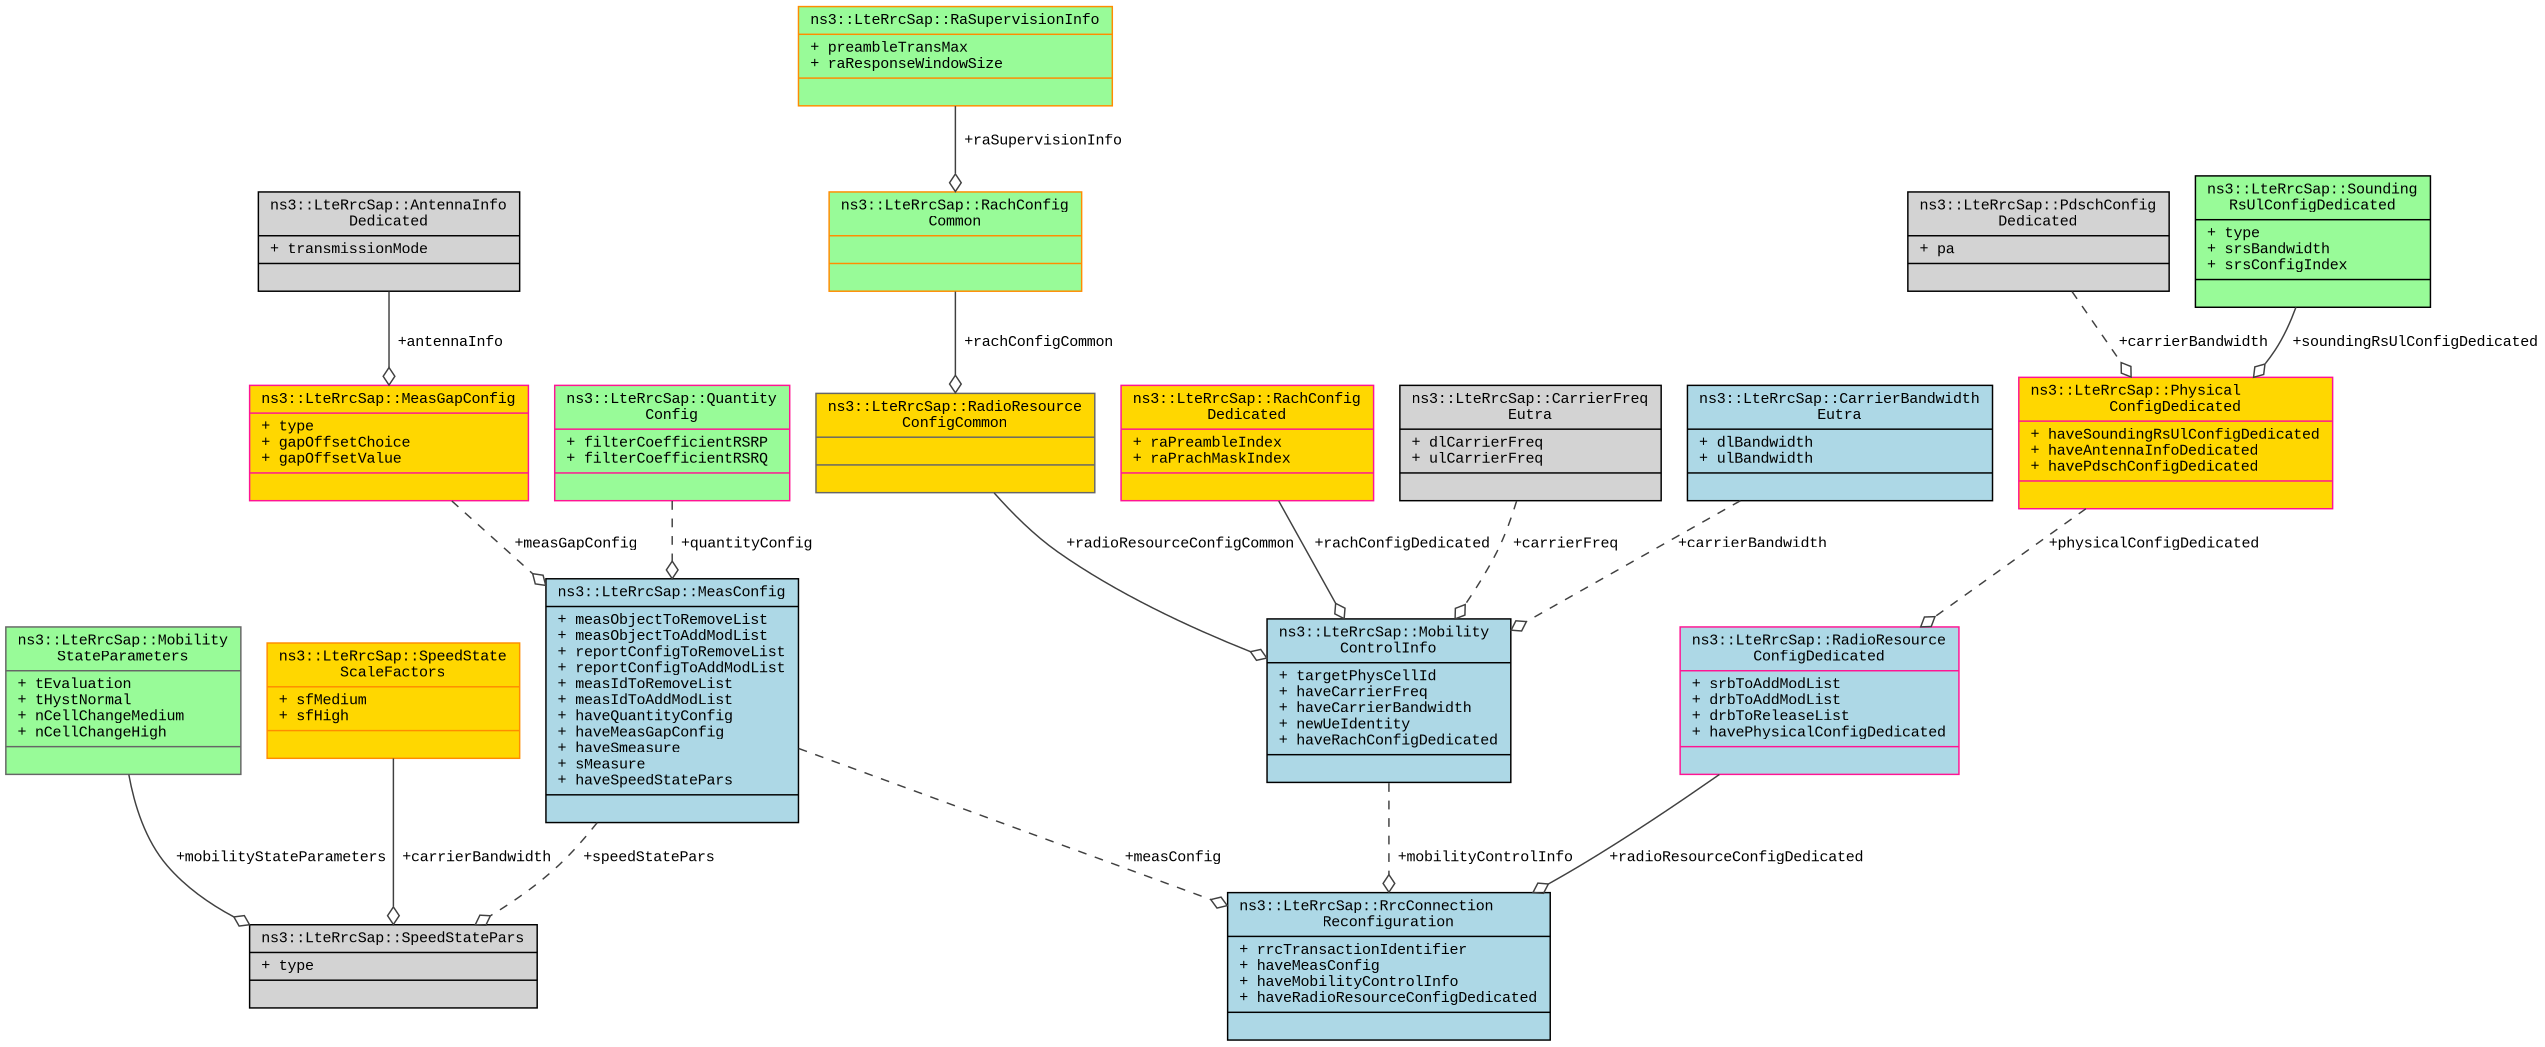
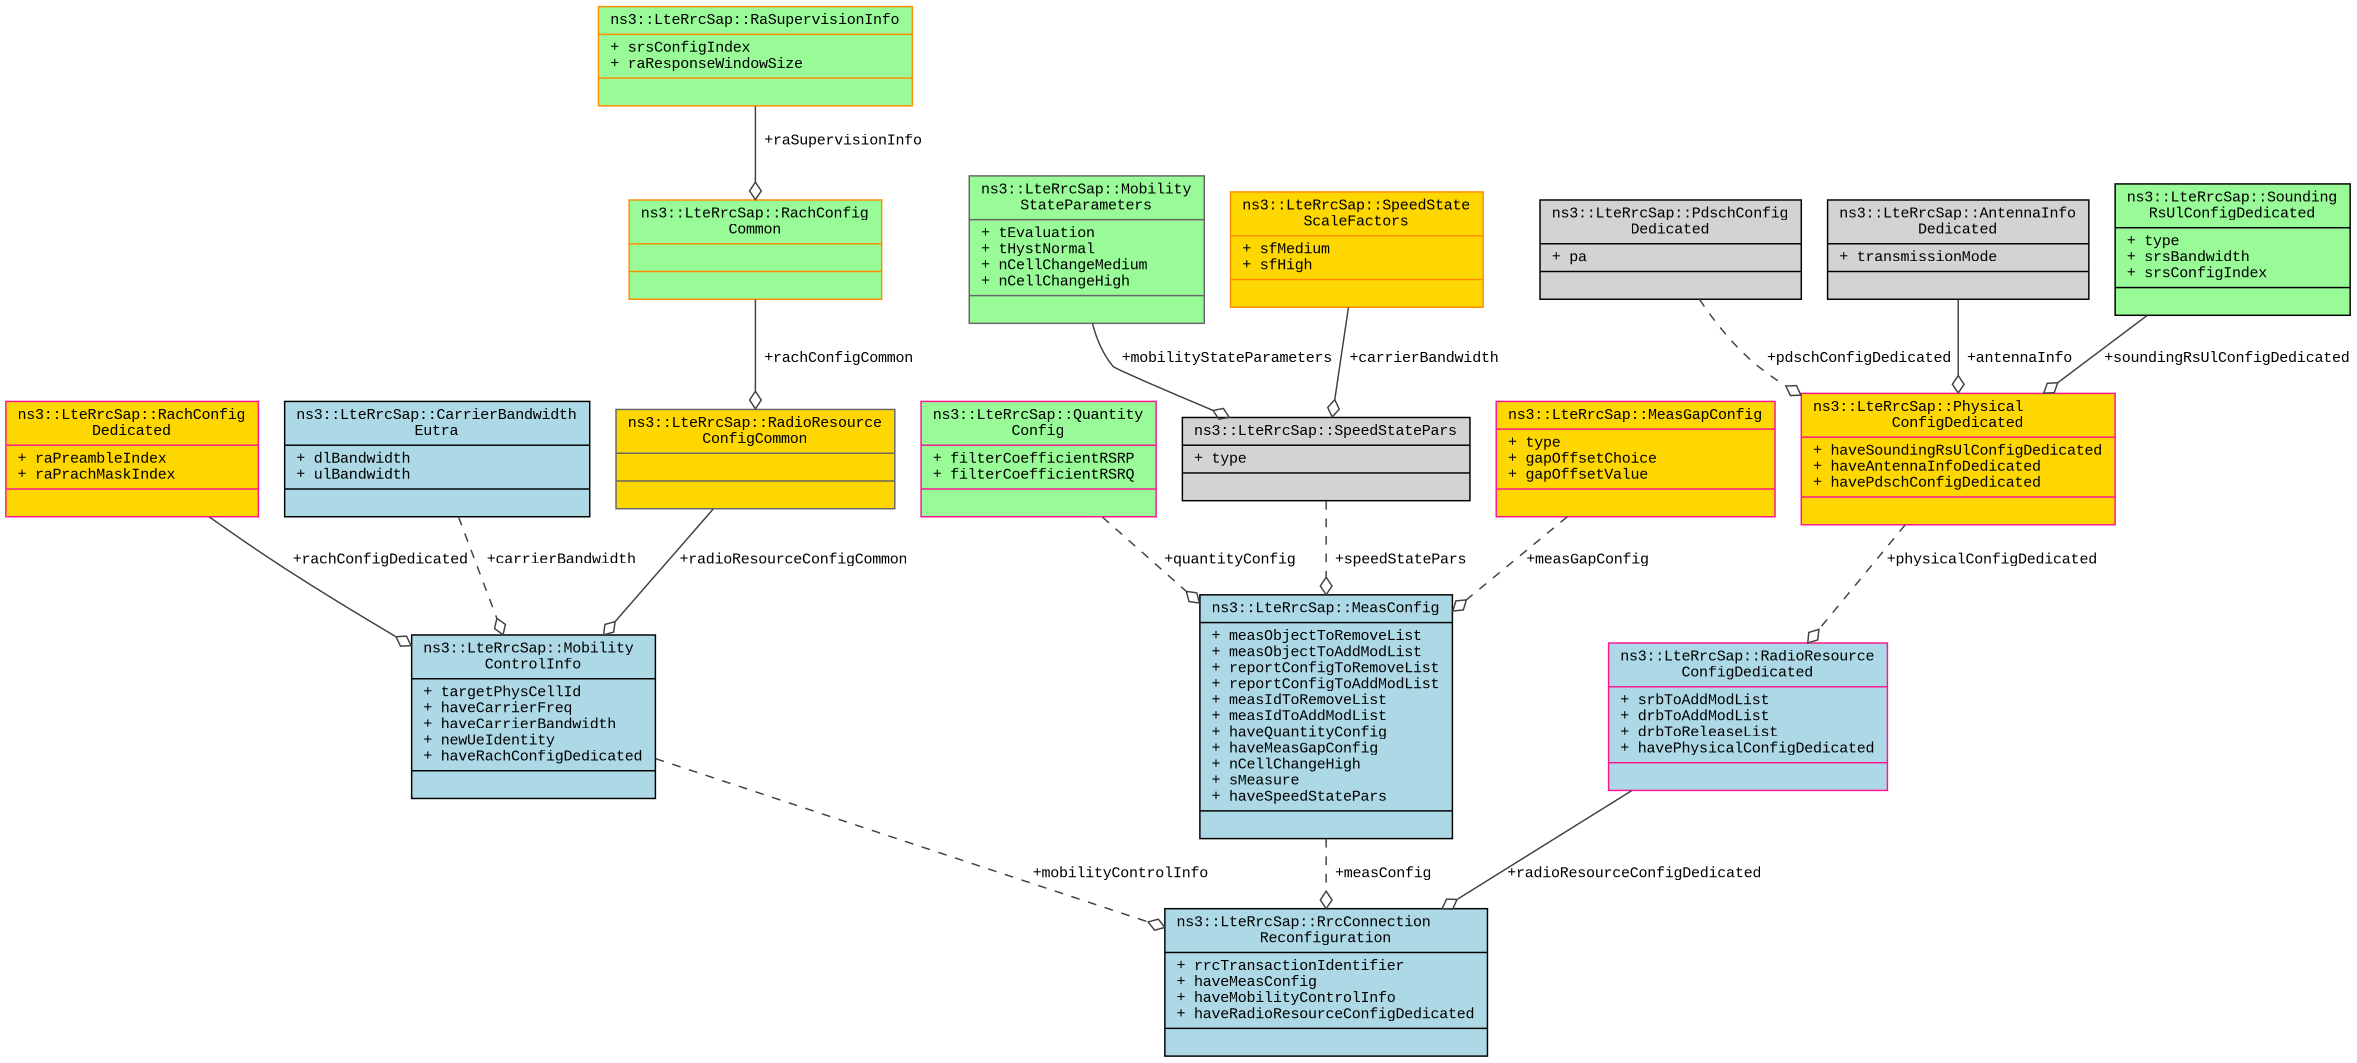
node "ns3::LteRrcSap::RaSupervisionInfo": text "+ preambleTransMax" -> "+ srsConfigIndex"
edge "ns3::LteRrcSap::AntennaInfo" -> "ns3::LteRrcSap::MeasGapConfig": now "ns3::LteRrcSap::AntennaInfo" -> "ns3::LteRrcSap::Physical"
edge "ns3::LteRrcSap::PdschConfig" -> "ns3::LteRrcSap::Physical": label " +carrierBandwidth" -> " +pdschConfigDedicated"
node "ns3::LteRrcSap::CarrierFreq": removed
node "ns3::LteRrcSap::MeasConfig": text "+ haveSmeasure" -> "+ nCellChangeHigh"
edge "ns3::LteRrcSap::MeasConfig" -> "ns3::LteRrcSap::SpeedStatePars": reversed
